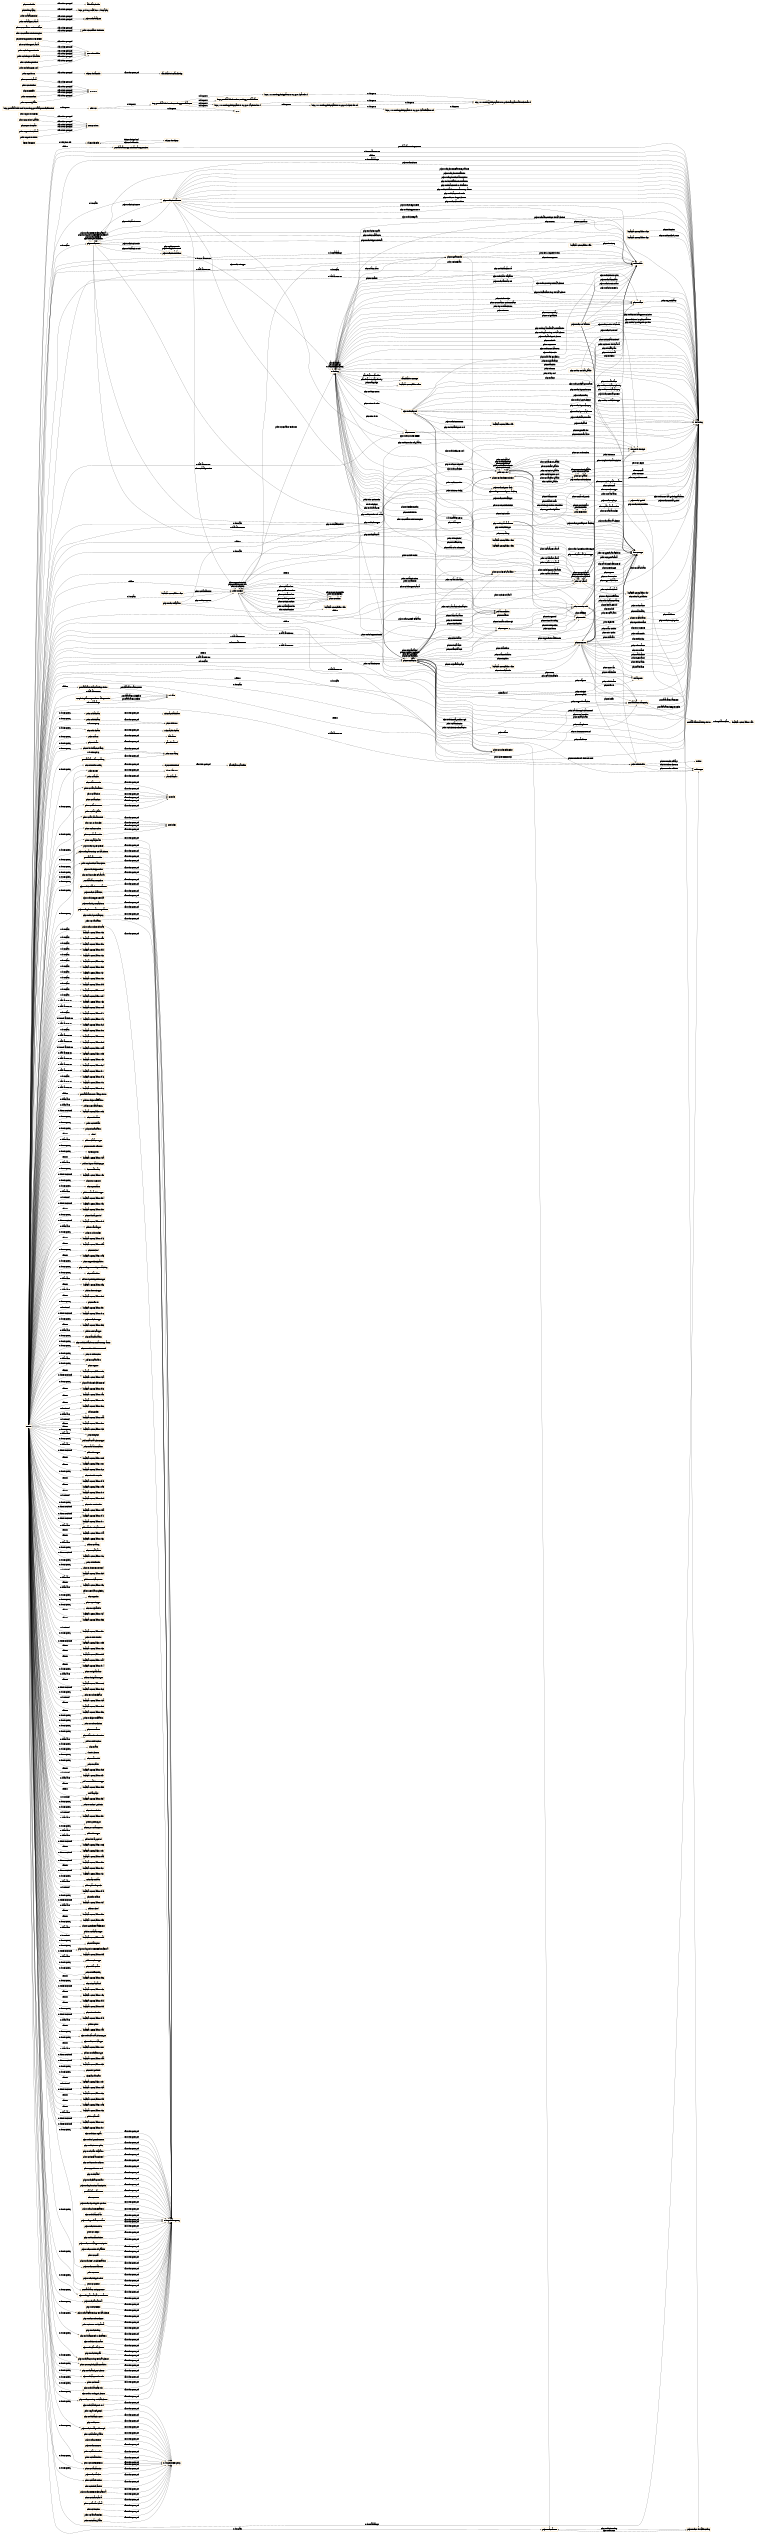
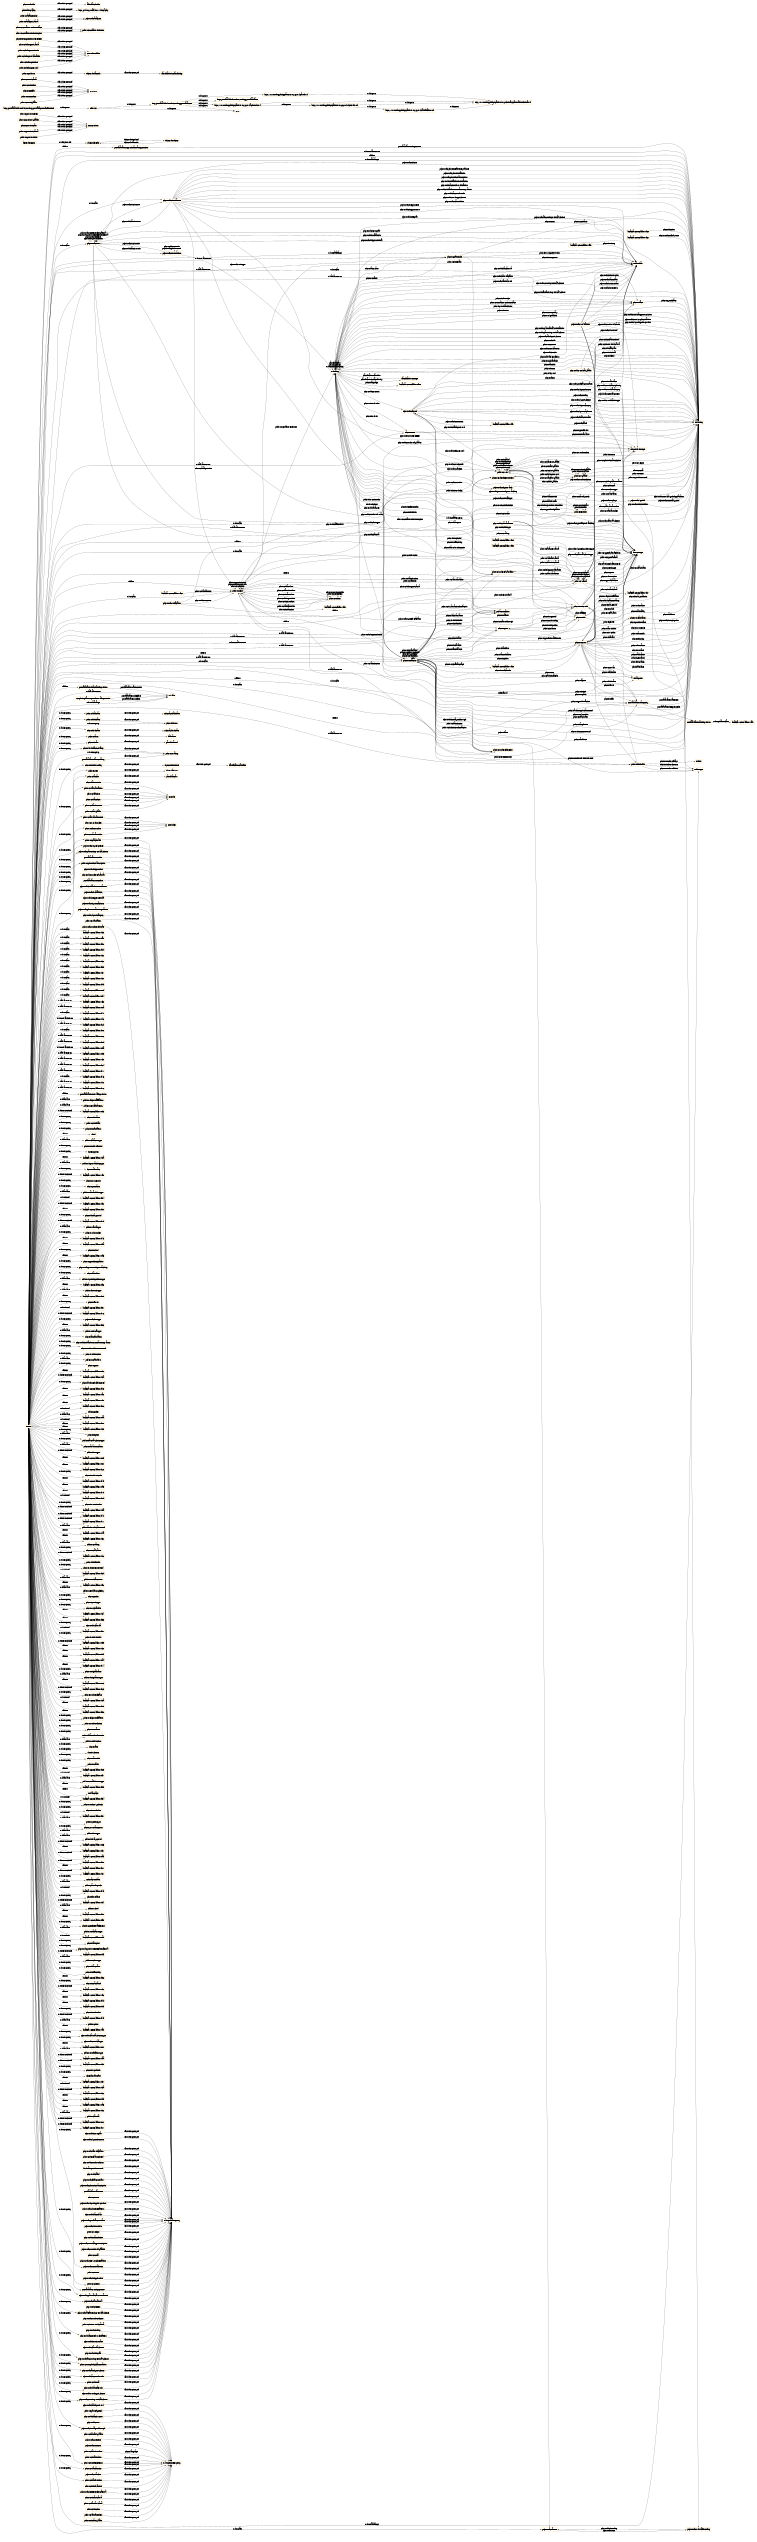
node "pdprosodic:clausula": added
node "pdcore:hasOrderedTextList": label "pdcore:hasOrderedTextList" -> "ordered:hasOrderedTextList"
node "pdprosodic:isIsostrophic": removed
node "pdstruct:positionInWord": label "pdstruct:positionInWord" -> "birthDate:positionInWord"
edge "pdstruct:hasFirstToken" -> "owl:topObjectProperty": label "rdfs:subPropertyOf" -> "pdcore:language"
